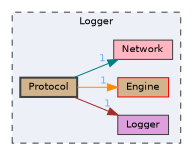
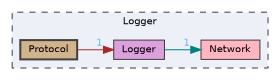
edge "Protocol" -> "Network": now "Logger" -> "Network"
node "Engine": removed
